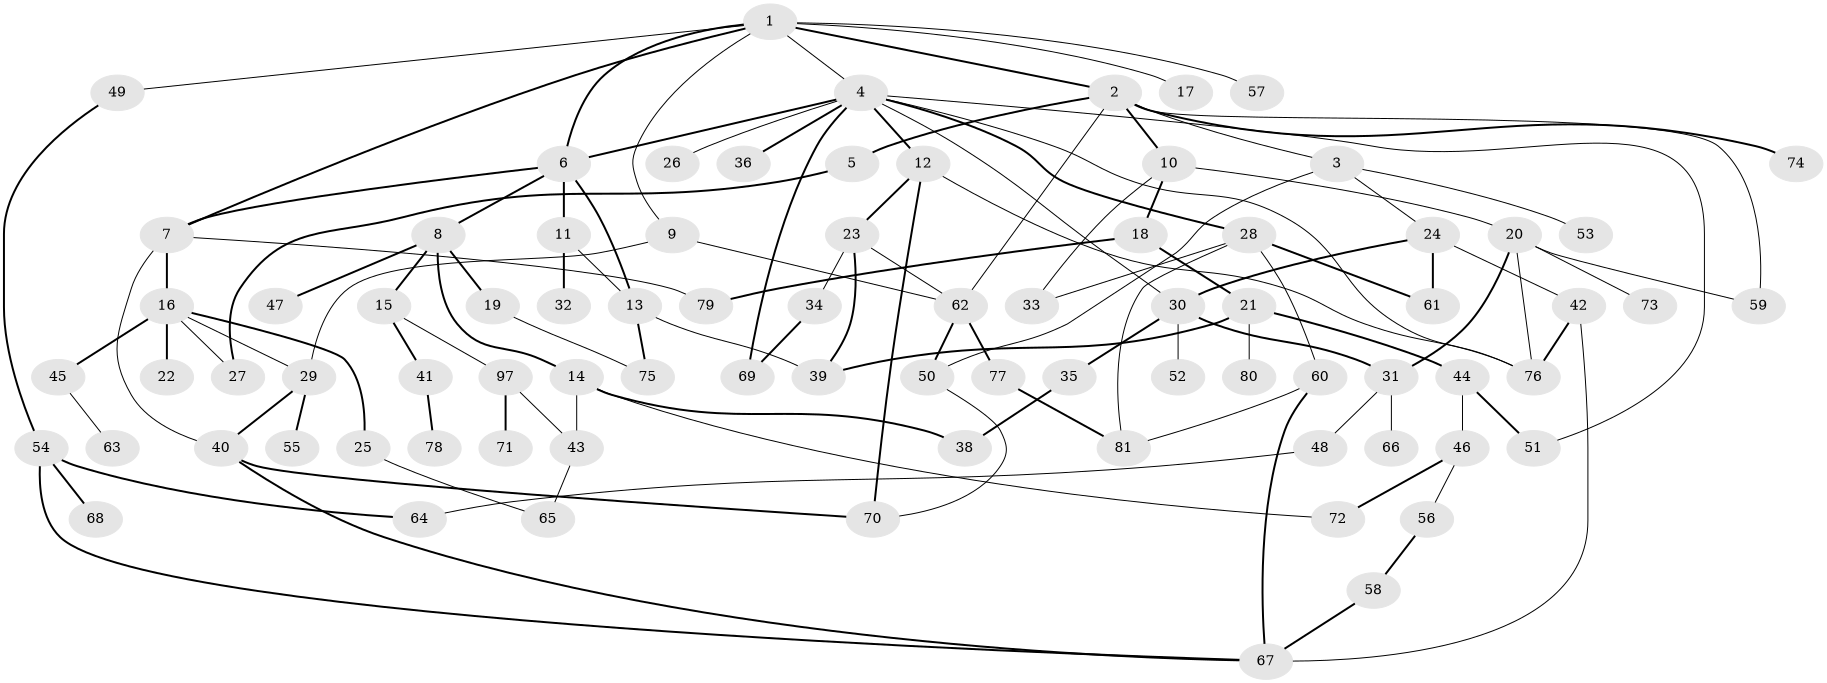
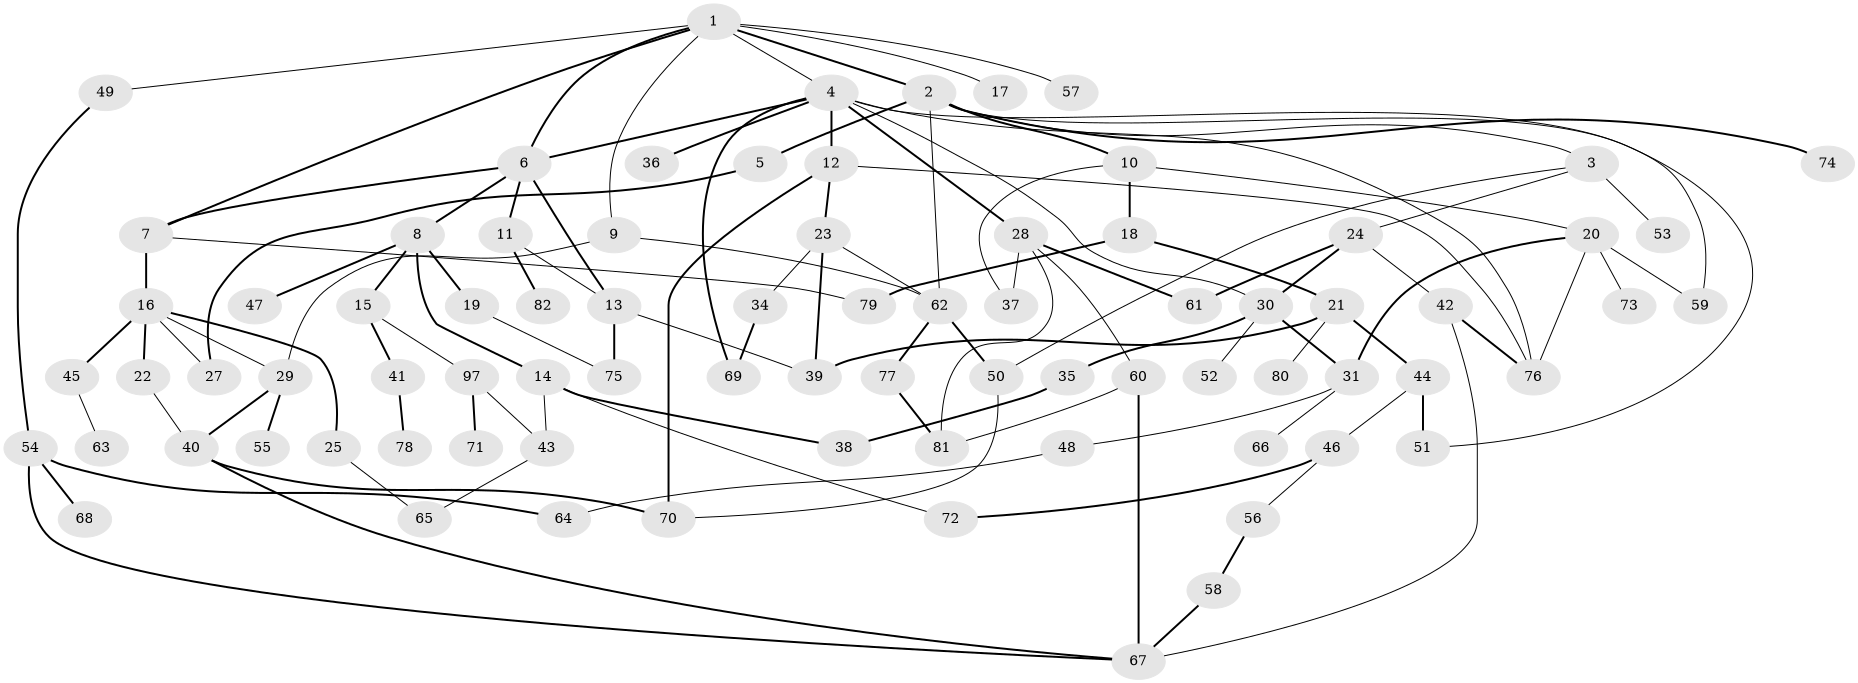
node "26": removed
node "32": label "32" -> "82"
node "33": label "33" -> "37"
edge "7" -- "40": now "22" -- "40"
